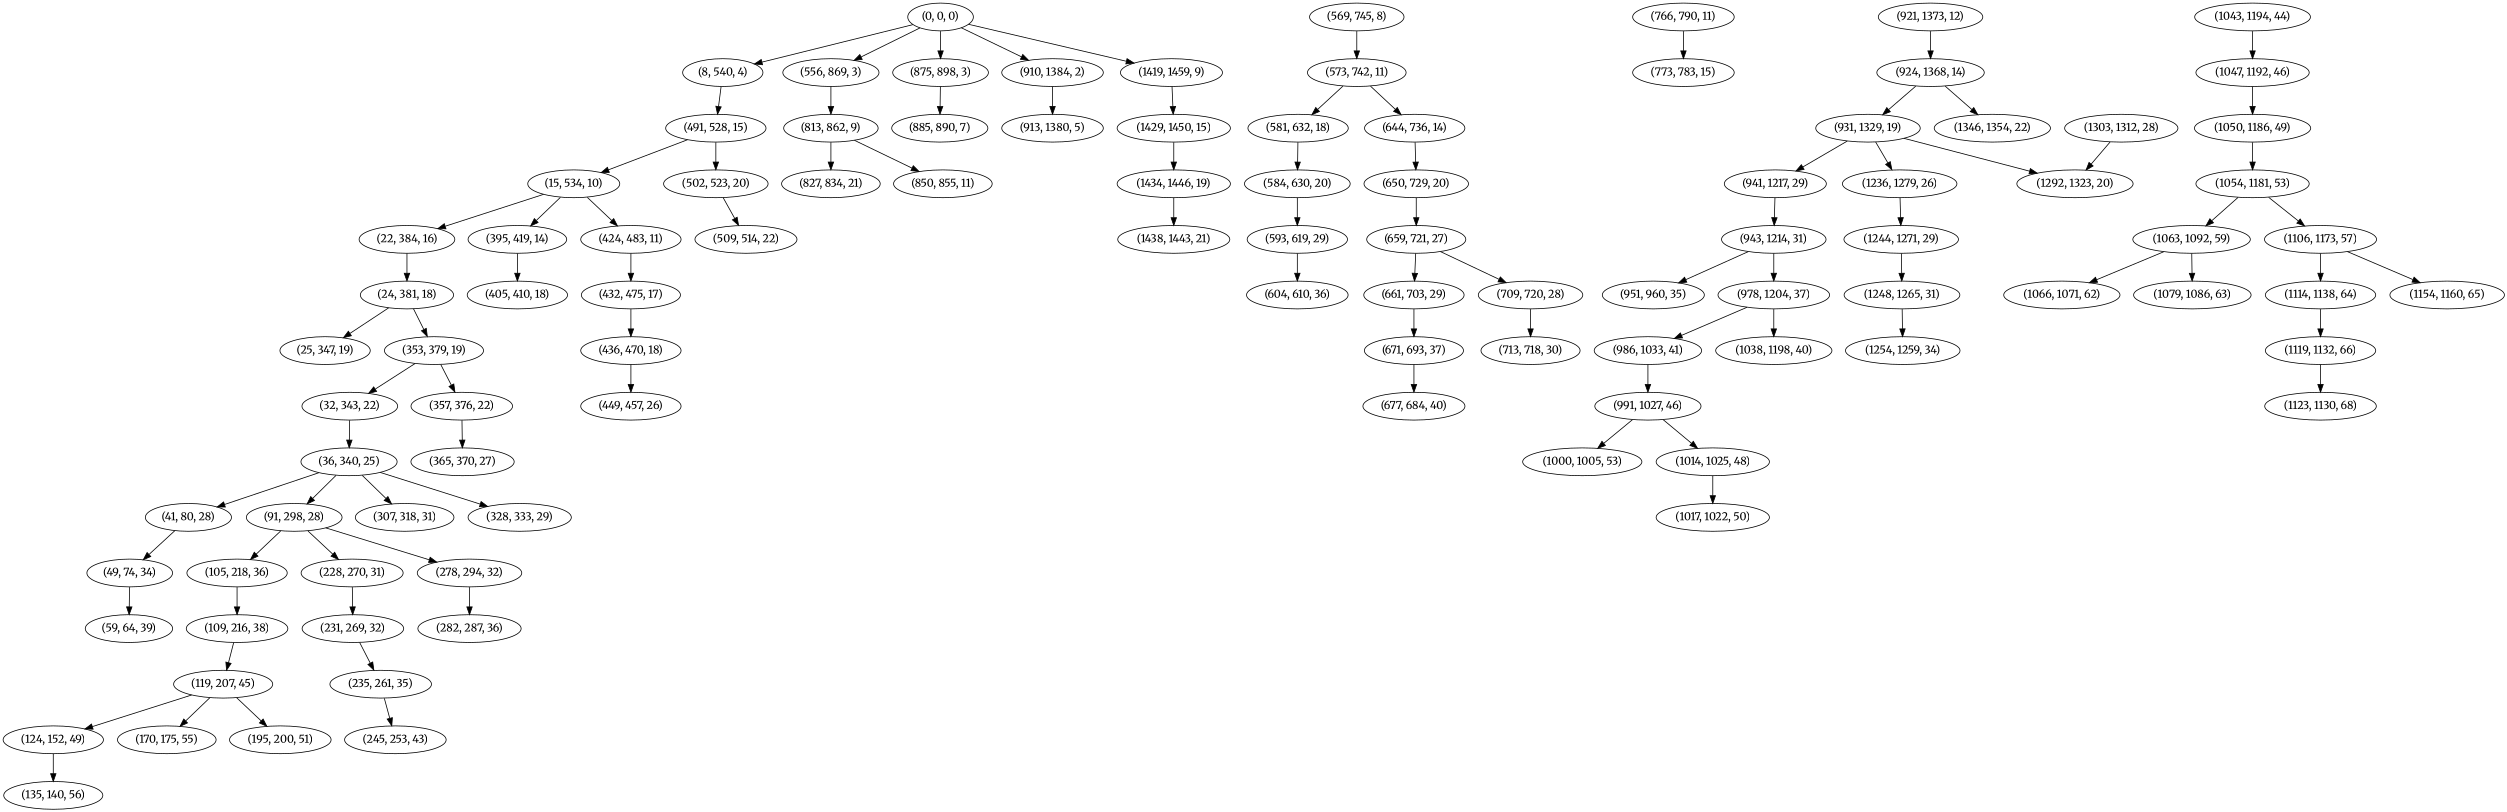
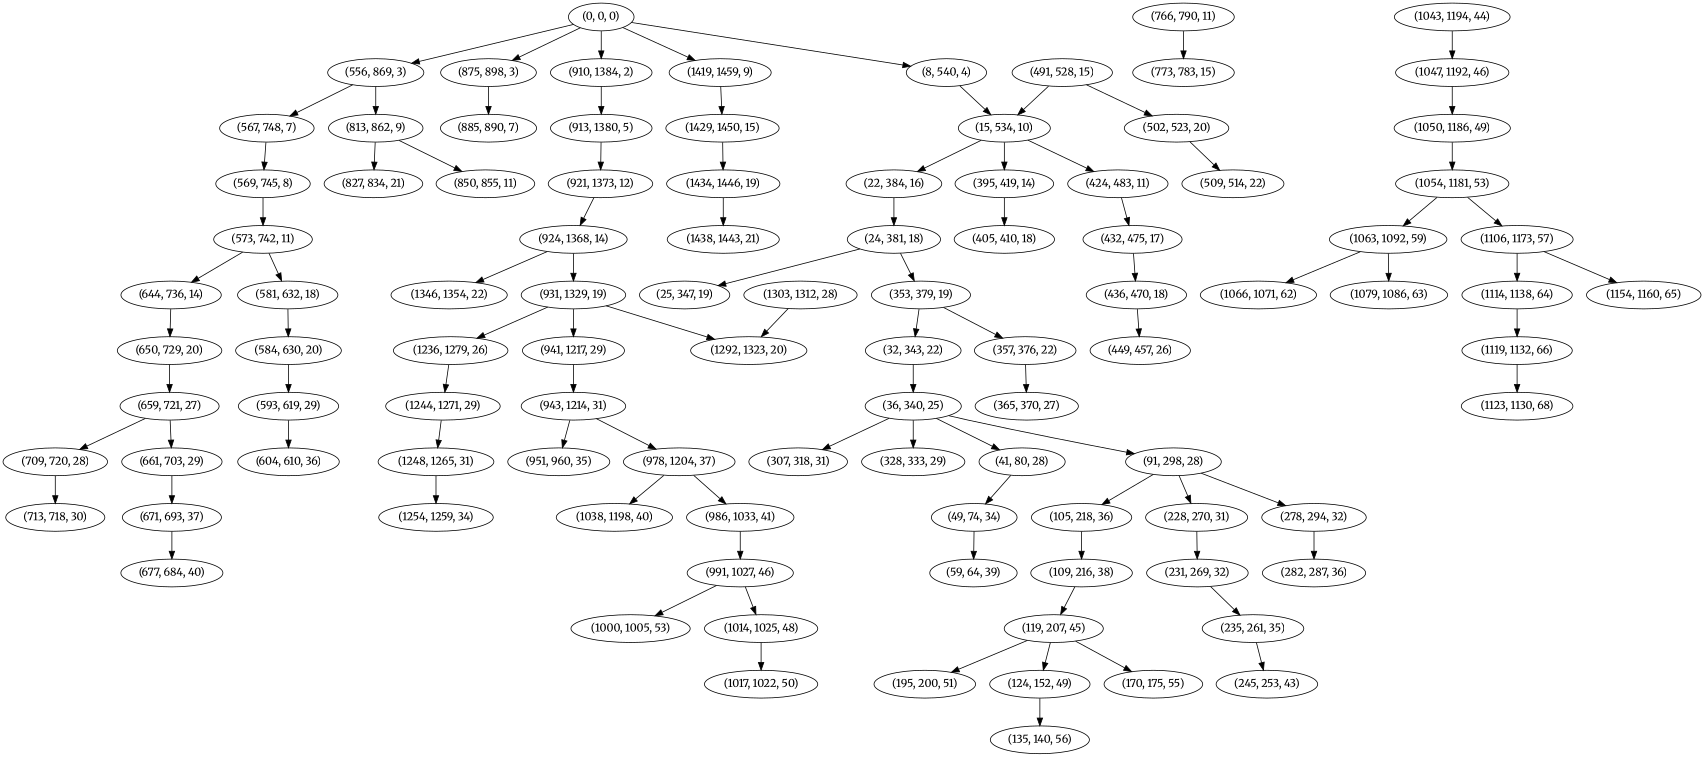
edge "(8, 540, 4)" -> "(491, 528, 15)": now "(8, 540, 4)" -> "(15, 534, 10)"
node "(567, 748, 7)": added
edge "(913, 1380, 5)" -> "(921, 1373, 12)": added
